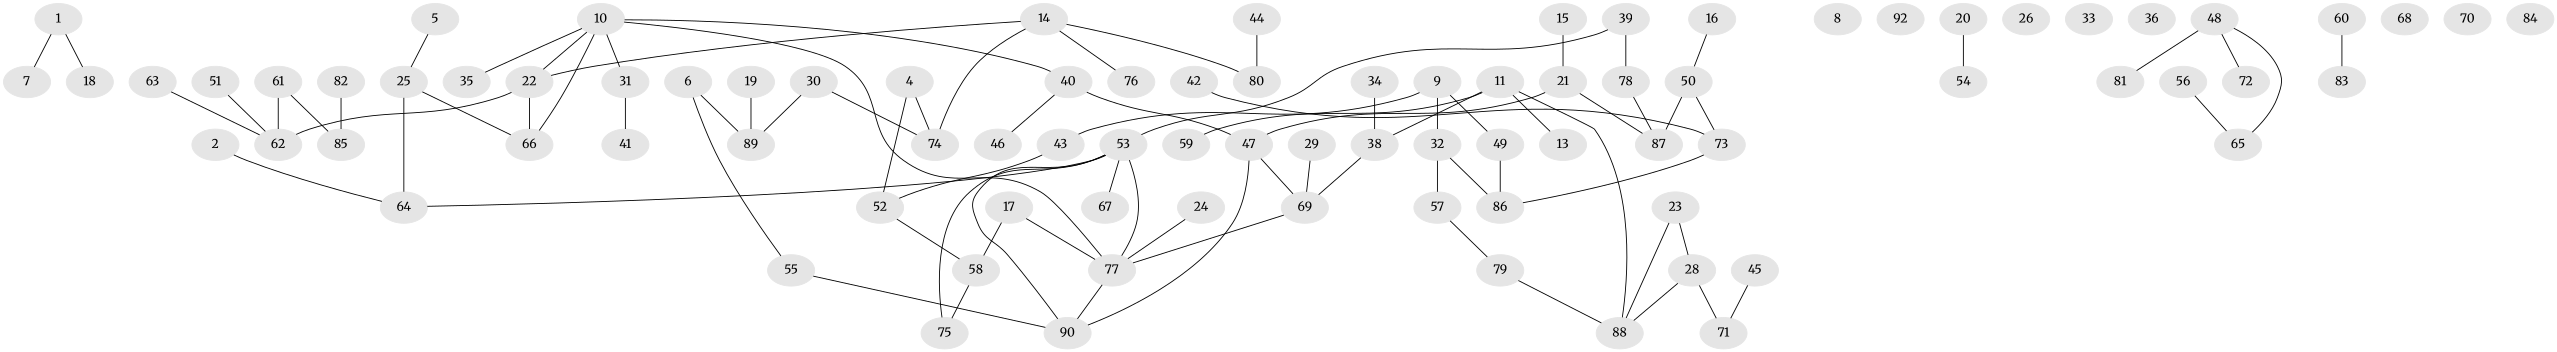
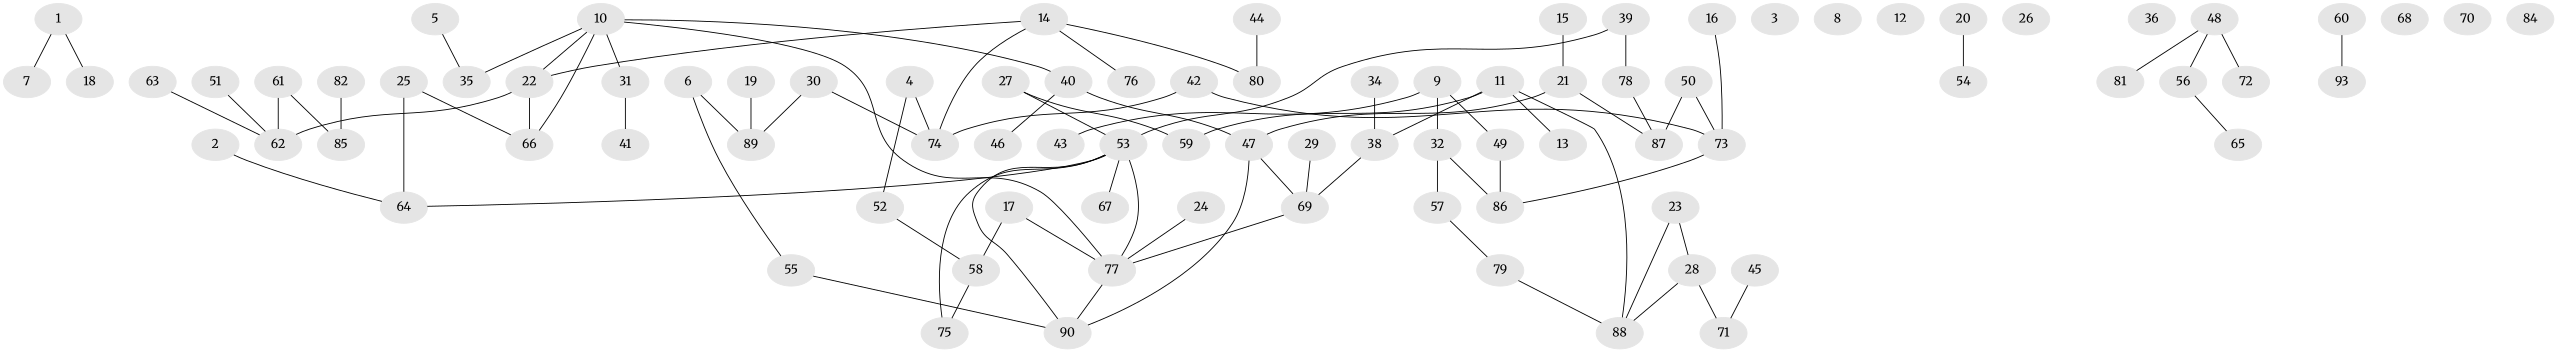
node "3": added
node "92": label "92" -> "12"
node "33": removed
edge "16" -- "50": now "16" -- "73"
edge "5" -- "25": now "5" -- "35"
edge "48" -- "65": now "48" -- "56"
node "27": added
node "83": label "83" -> "93"
edge "42" -- "74": added
edge "43" -- "52": removed
